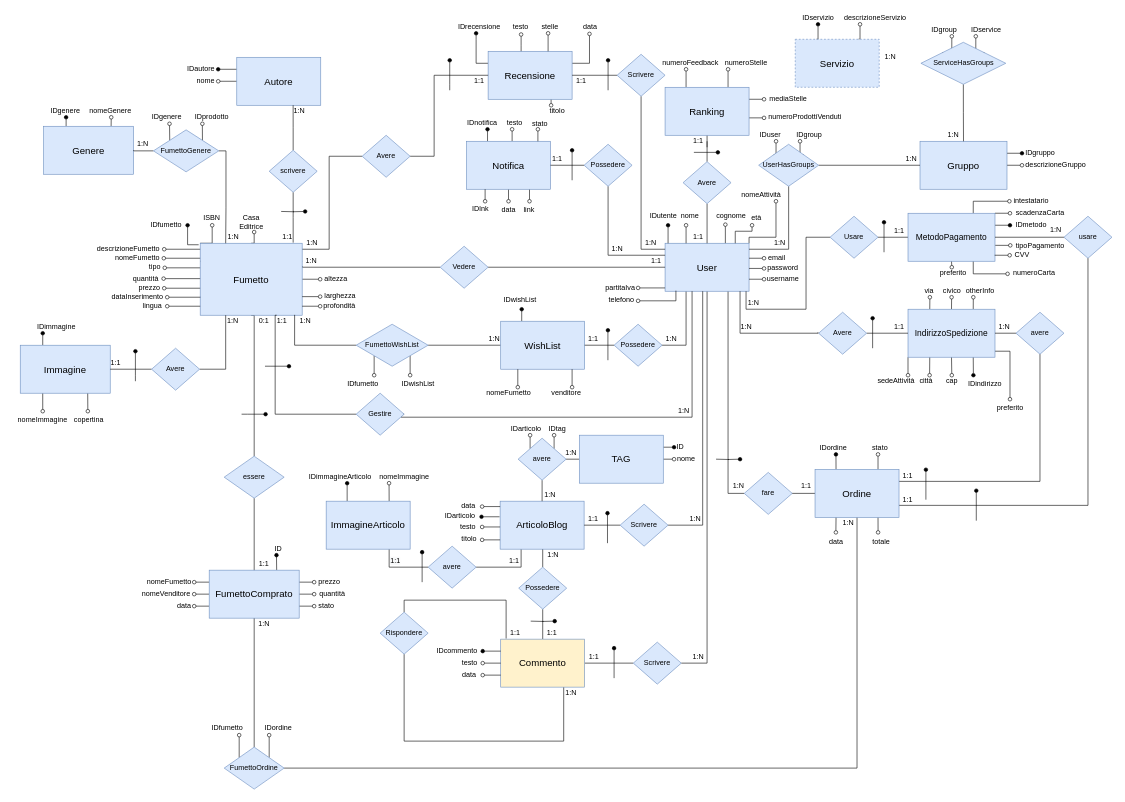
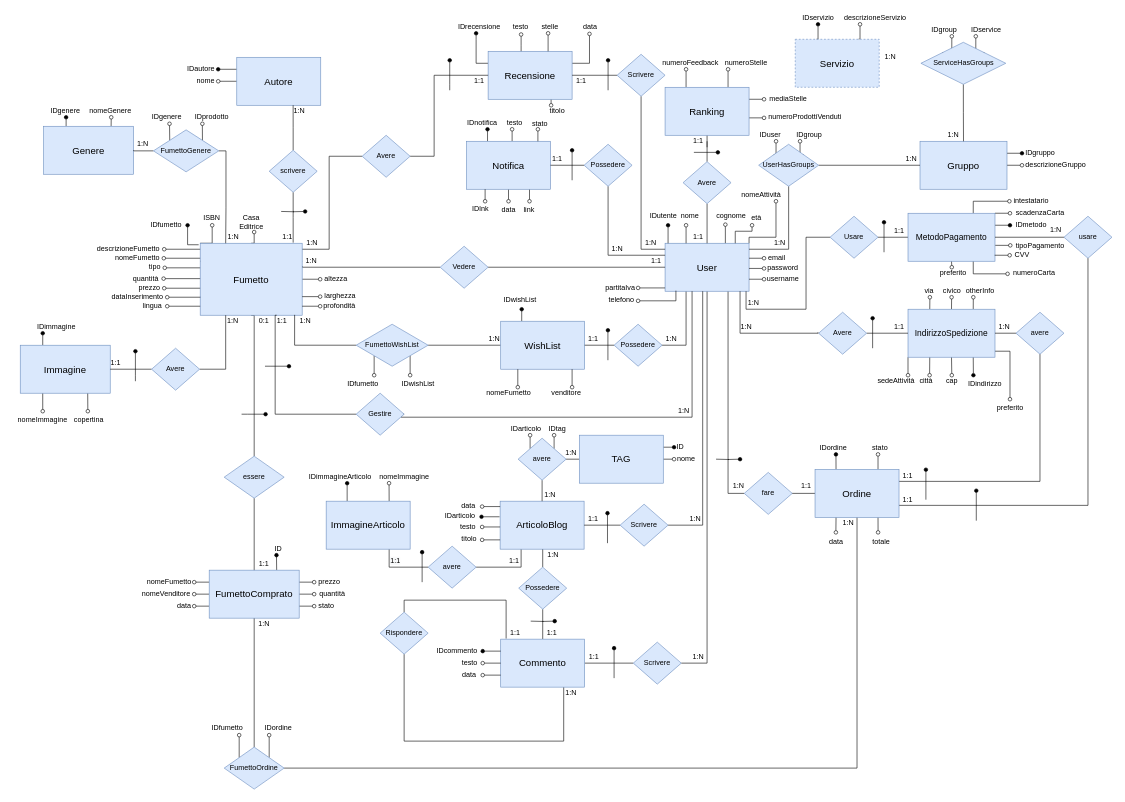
node "Commento": fillcolor #fff2cc -> #dae8fc
